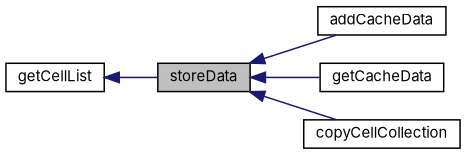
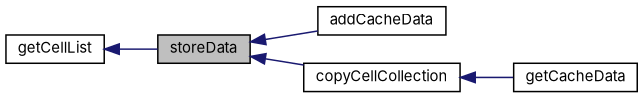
edge "getCacheData" -> "storeData": now "getCacheData" -> "copyCellCollection"
